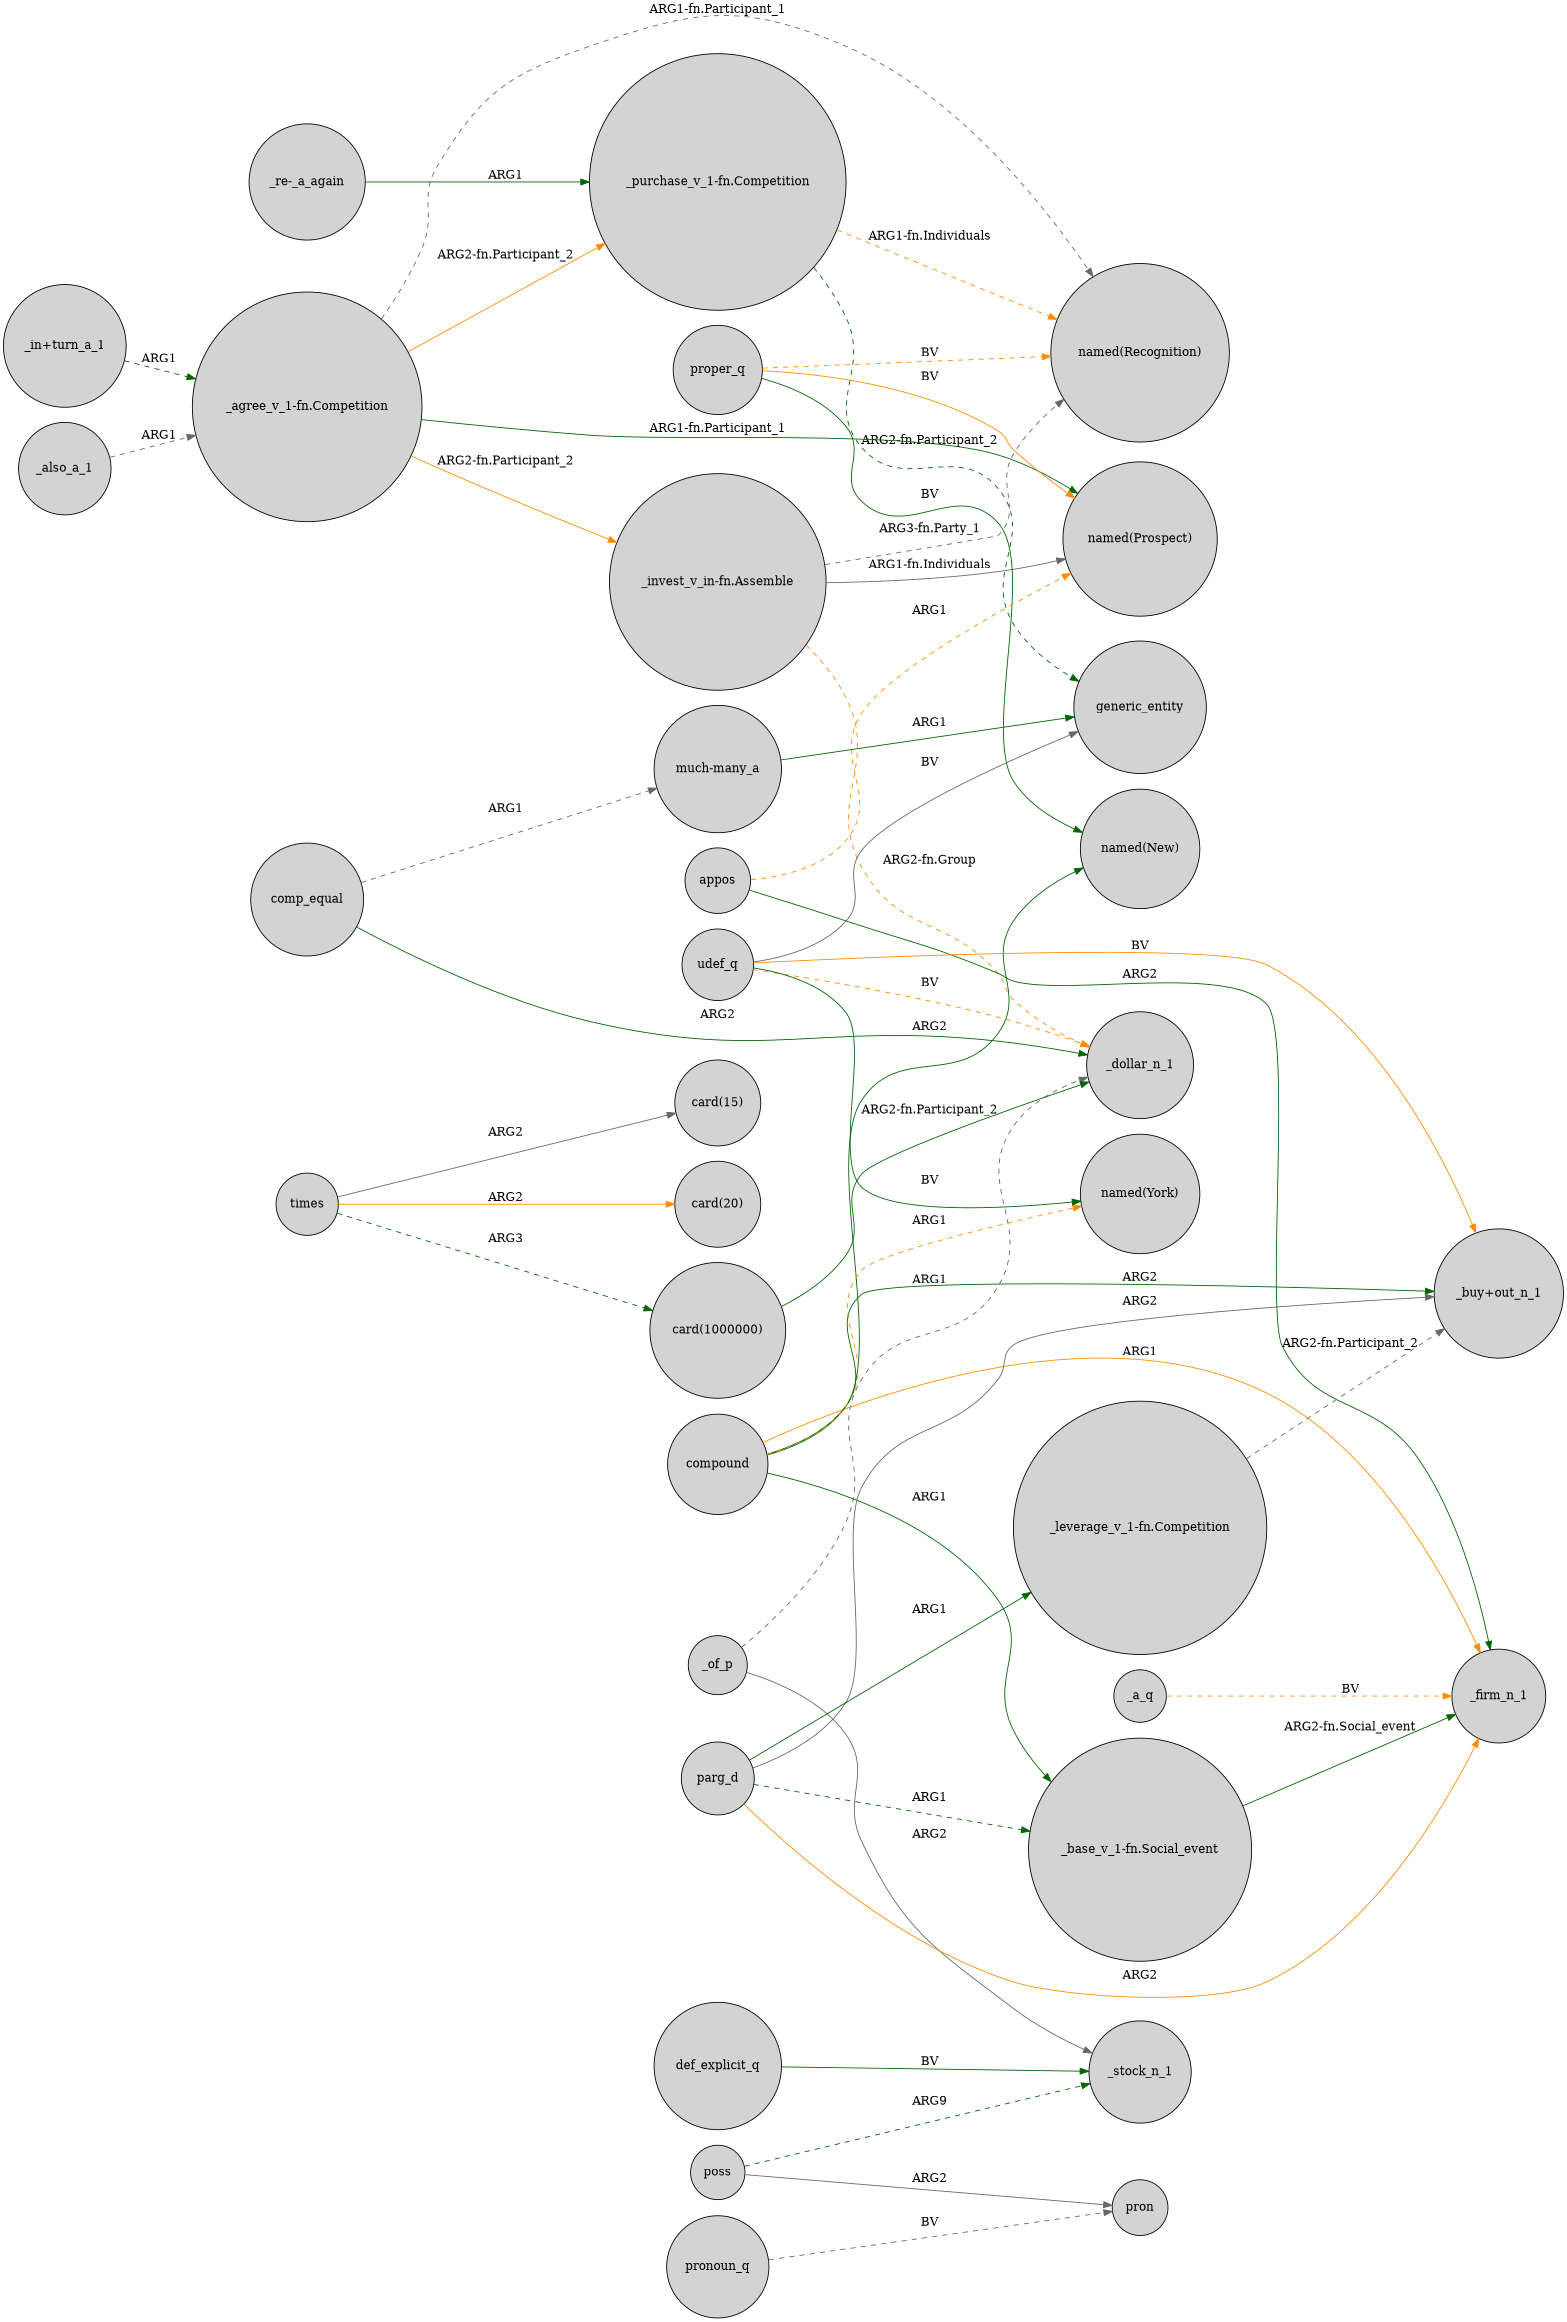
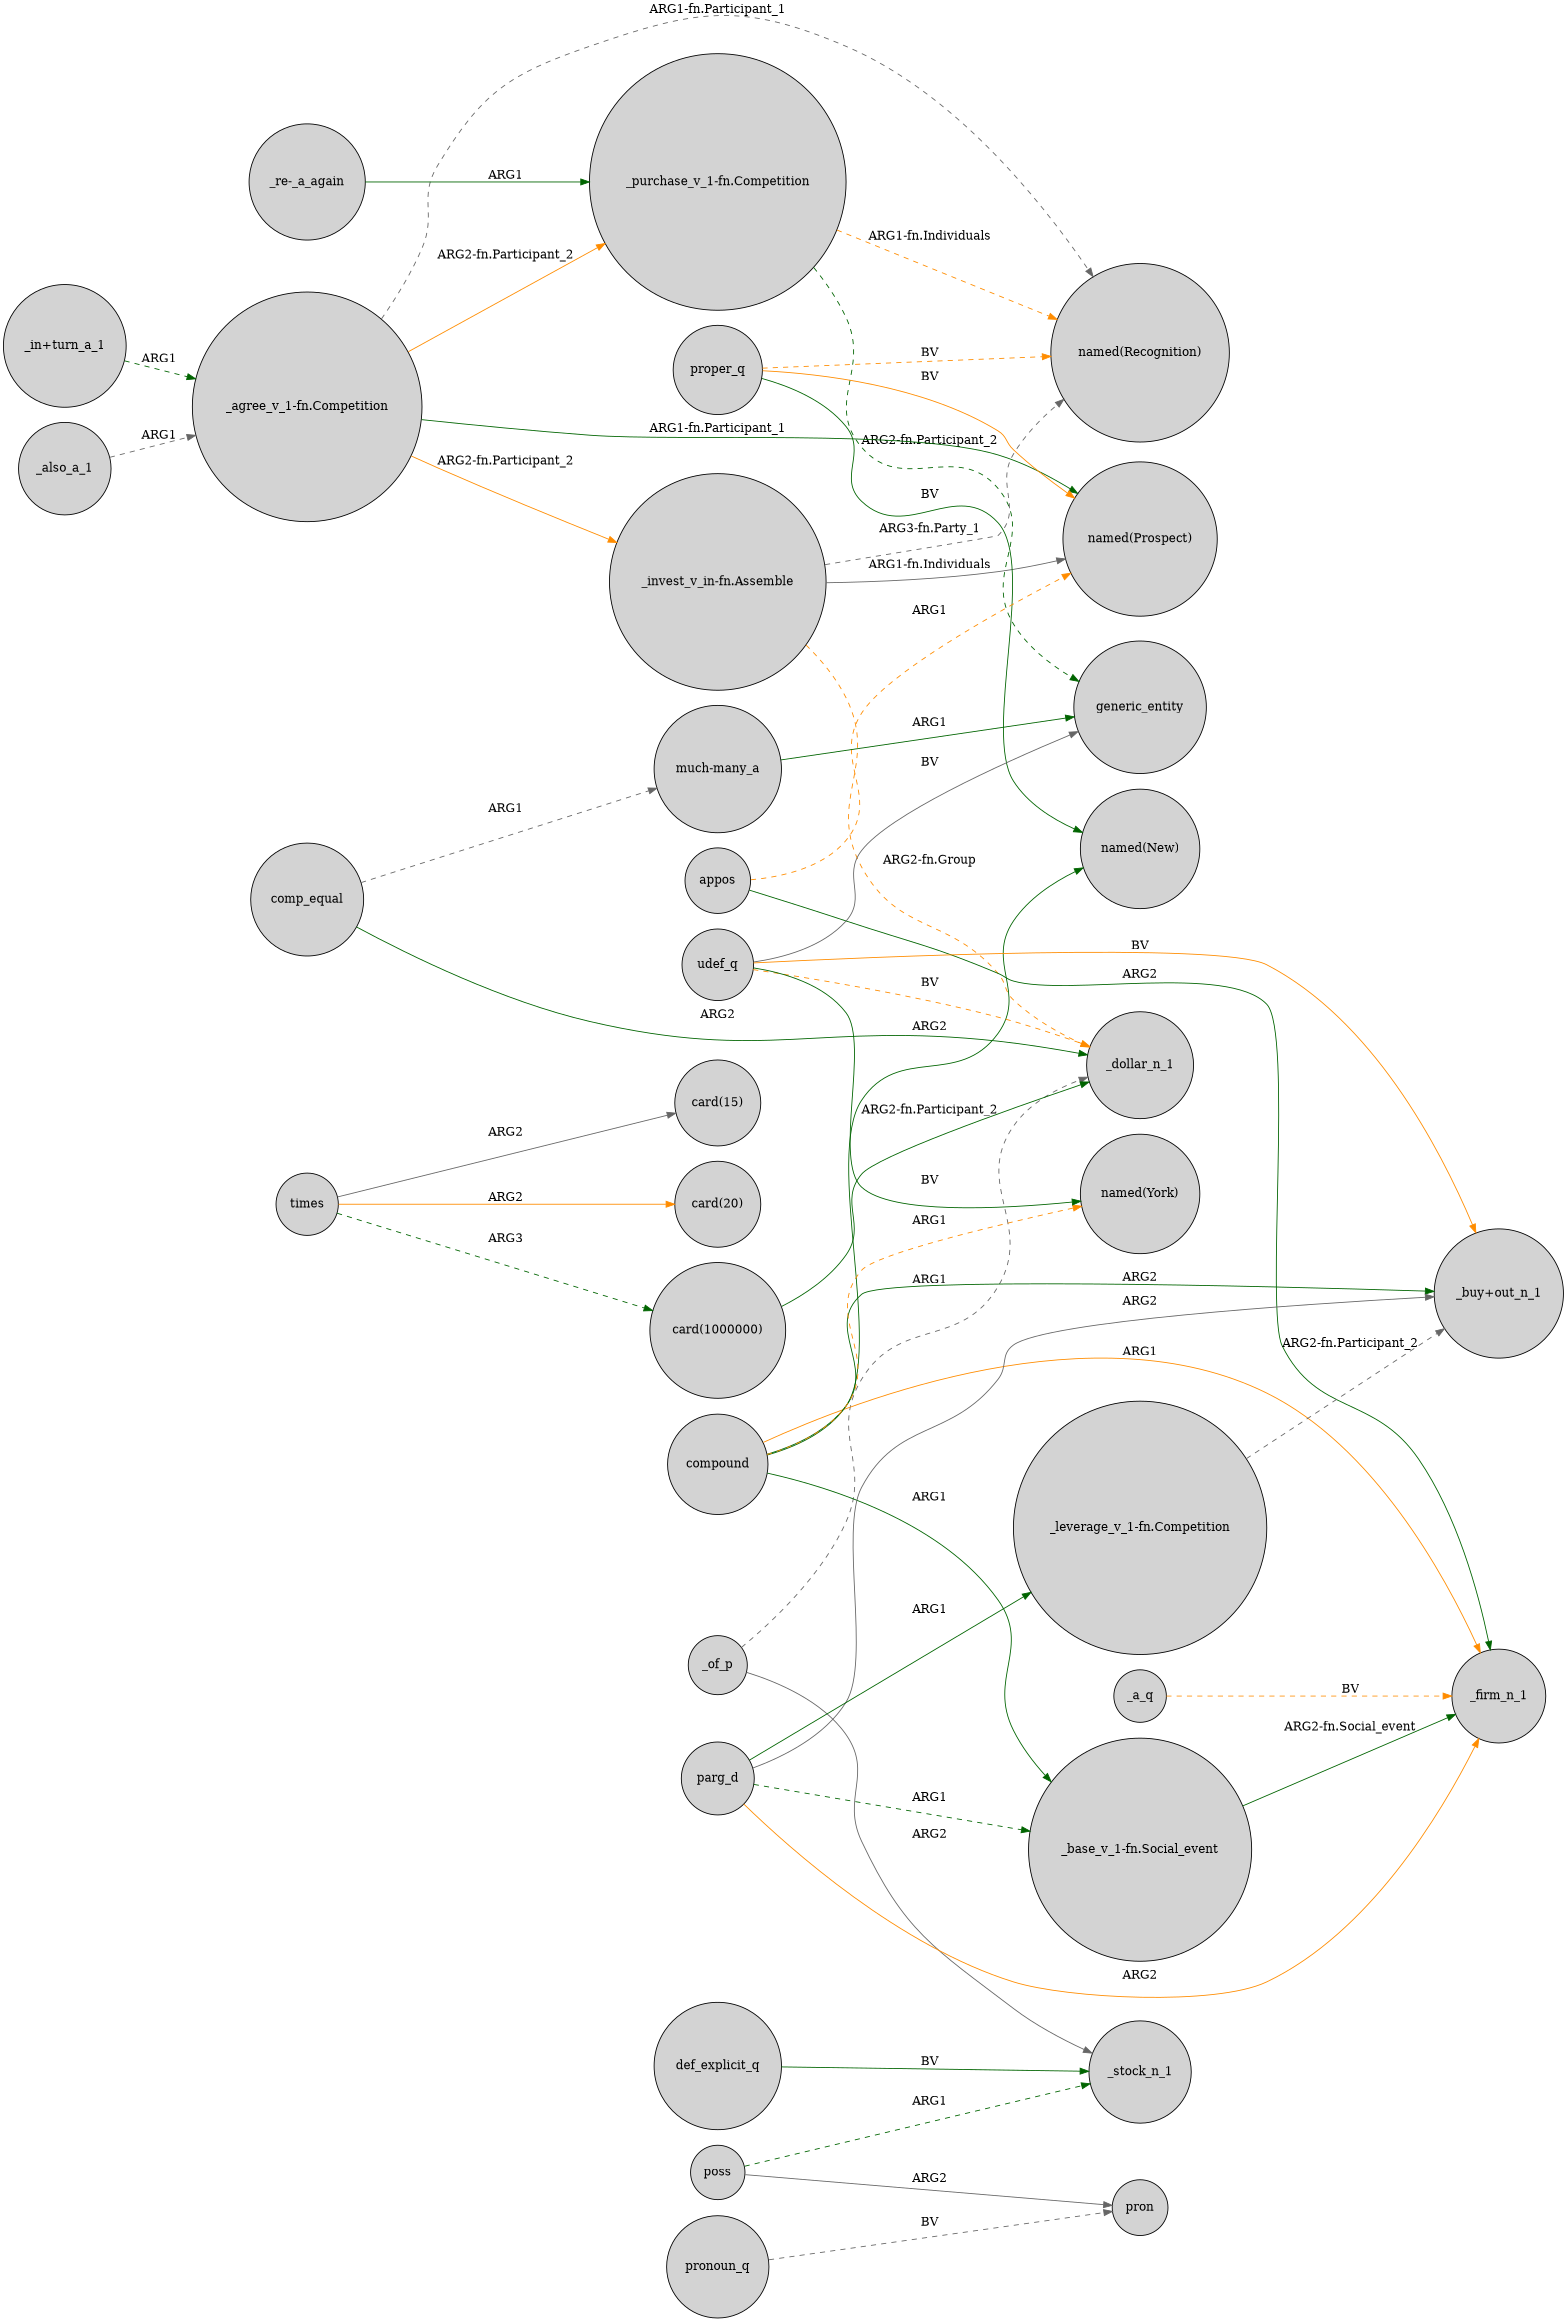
edge "poss" -> "_stock_n_1": label "ARG9" -> "ARG1"
